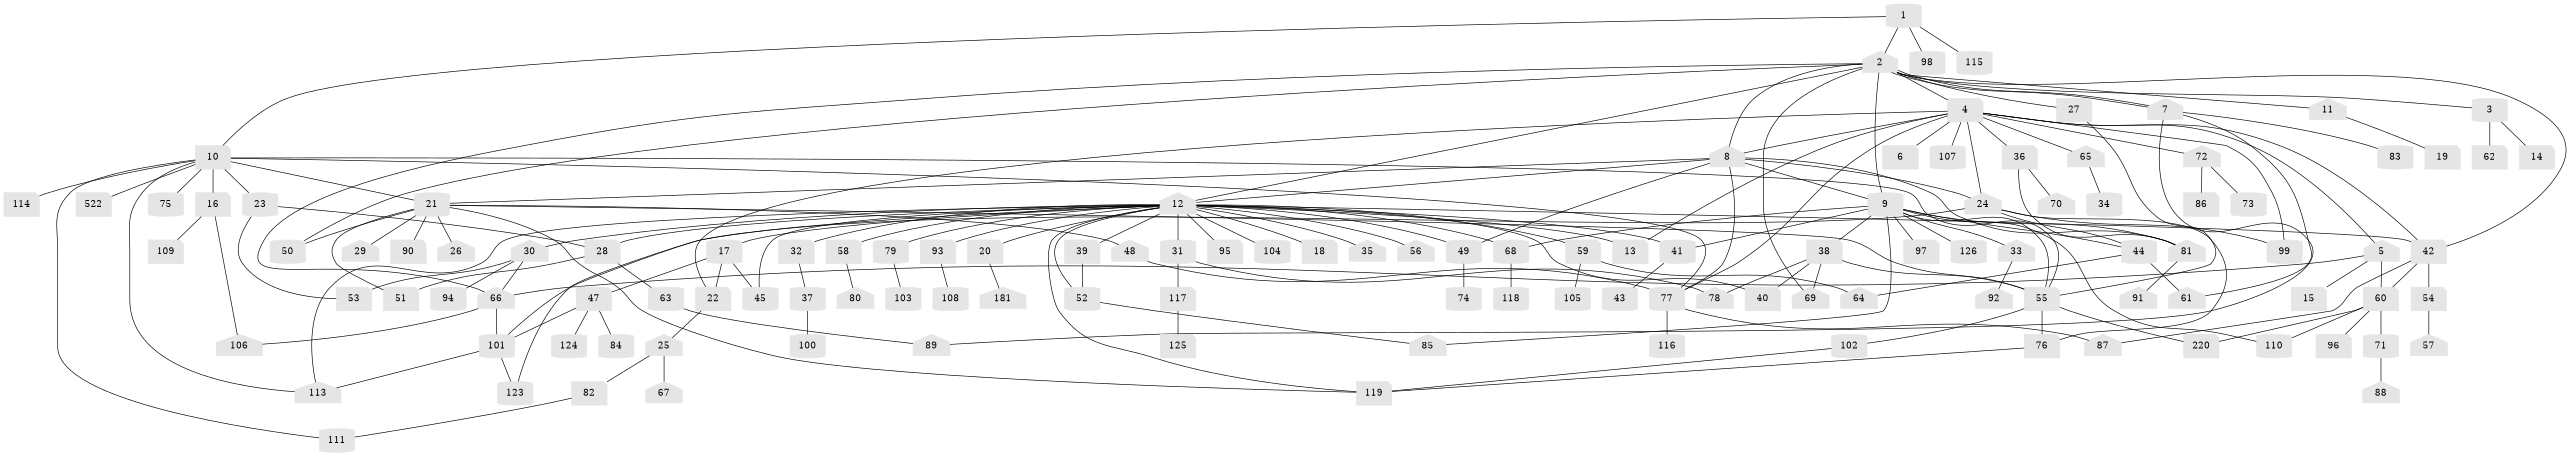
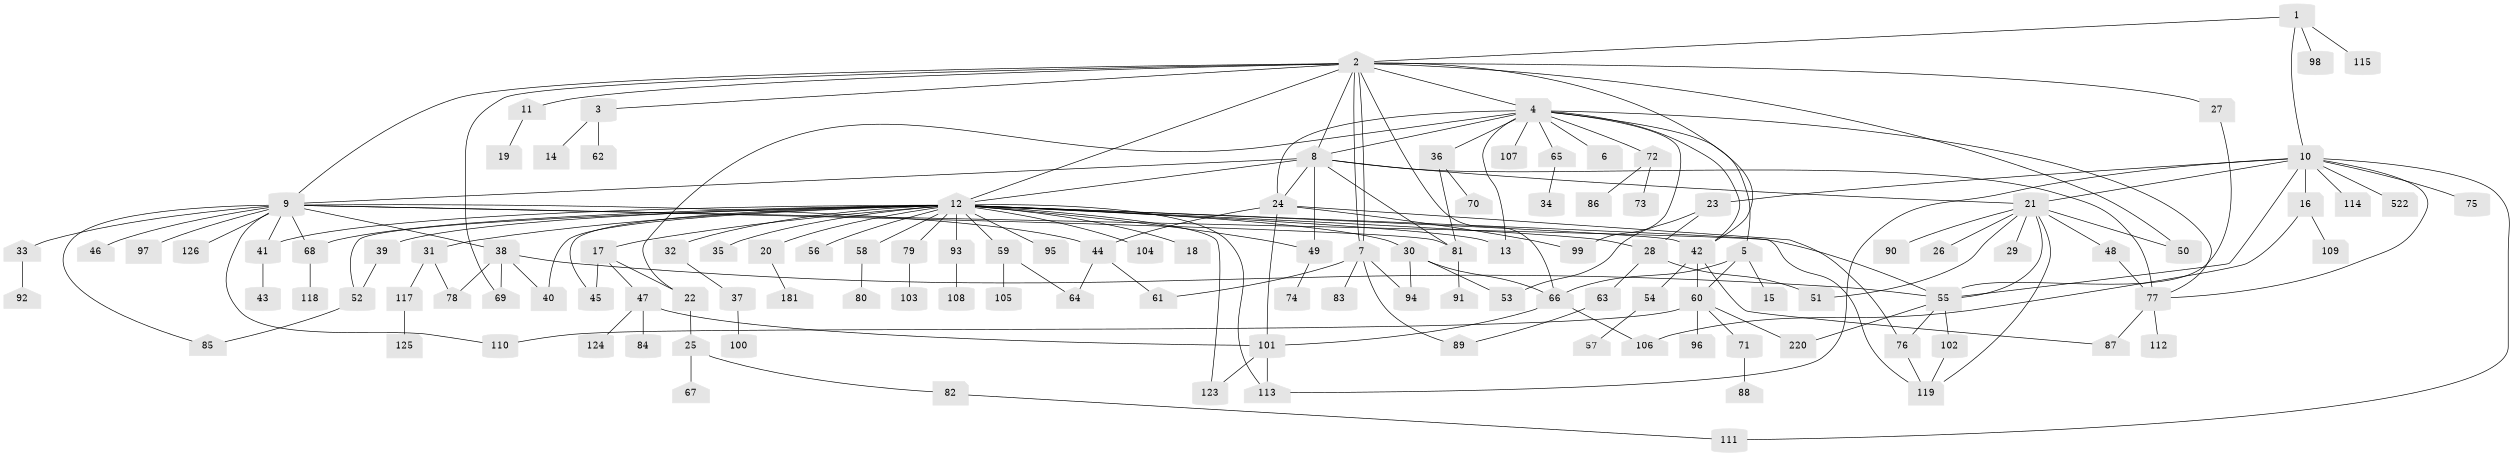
node "46": added
edge "7" -- "94": added
node "116": label "116" -> "112"
